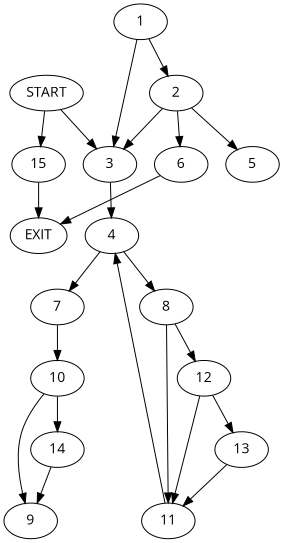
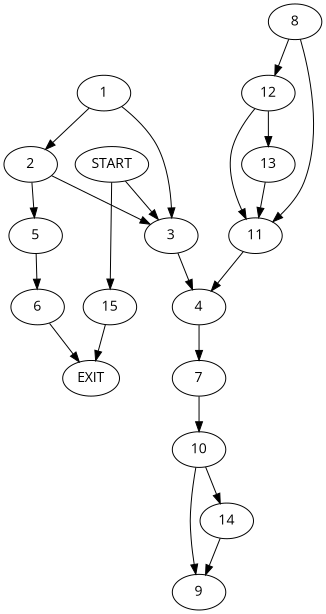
edge "2" -> "6": now "5" -> "6"
edge "4" -> "8": removed
